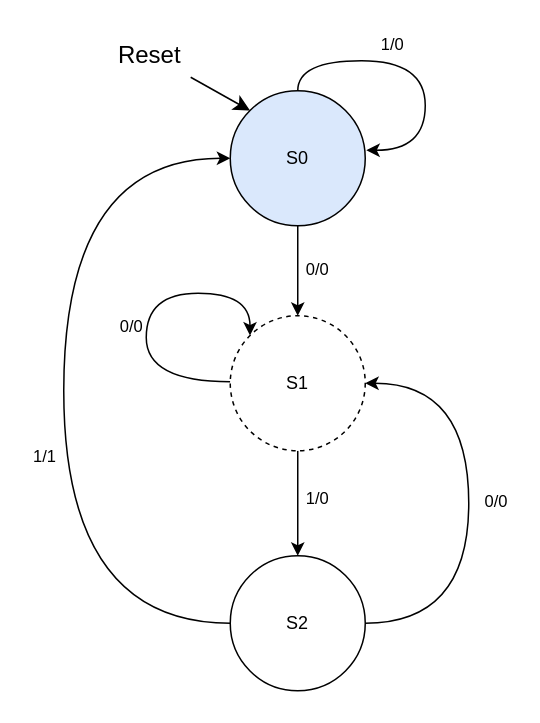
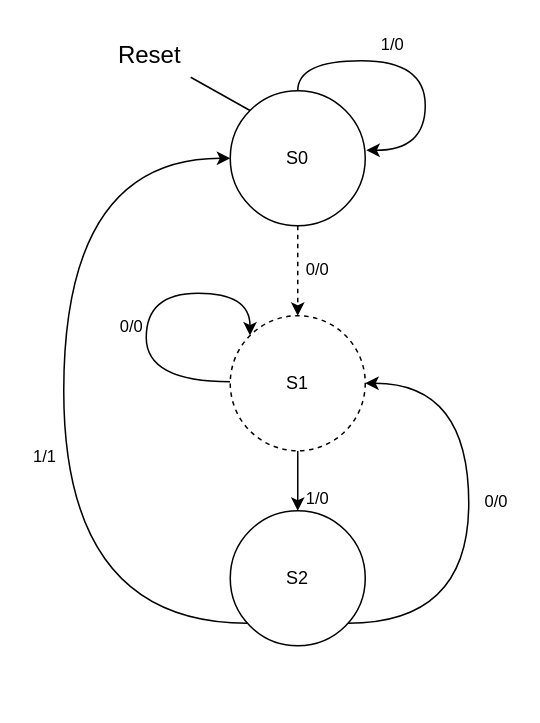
edge "Reset" -> "S0": arrowhead classic -> none
node "S0": fillcolor #dae8fc -> #ffffff
edge "S0" -> "S1": style solid -> dashed
node "S2": moved (298, 623) -> (298, 578)
